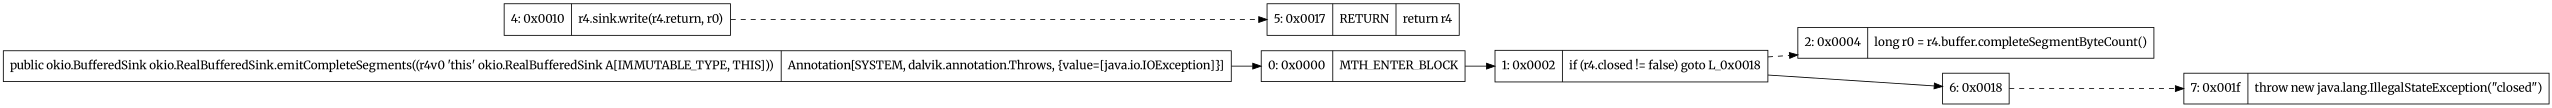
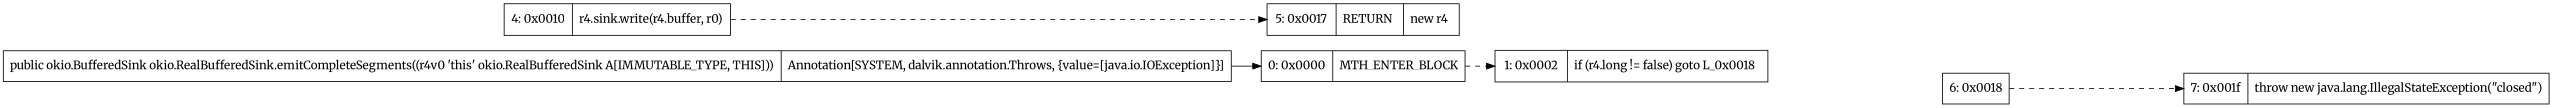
node "4: 0x0010": text "r4.sink.write(r4.return, r0)" -> "r4.sink.write(r4.buffer, r0)"
node "5: 0x0017": text "return r4" -> "new r4"
node "2: 0x0004": removed
edge "0: 0x0000" -> "1: 0x0002": style solid -> dashed
node "1: 0x0002": text "if (r4.closed != false) goto L_0x0018" -> "if (r4.long != false) goto L_0x0018"
edge "1: 0x0002" -> "6: 0x0018": removed
